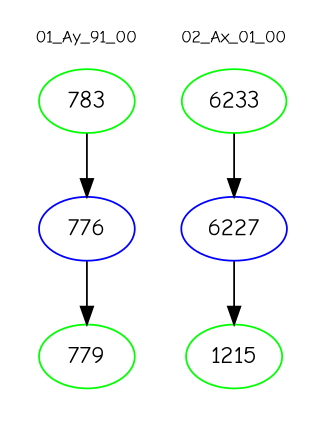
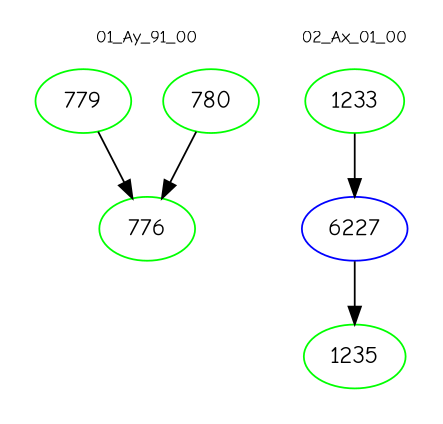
node "783": label "783" -> "780"
node "6233": label "6233" -> "1233"
node "776": color blue -> green
edge "776" -> "779": reversed
node "1215": label "1215" -> "1235"
